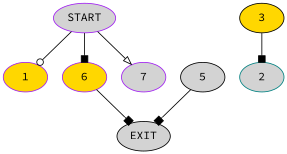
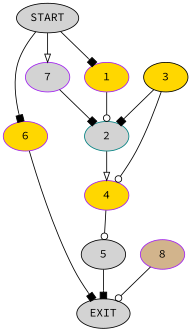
node "START": color purple -> black
edge "START" -> "1": arrowhead odot -> box
edge "1" -> "2": added
edge "7" -> "2": added
node "4": added
node "8": added
